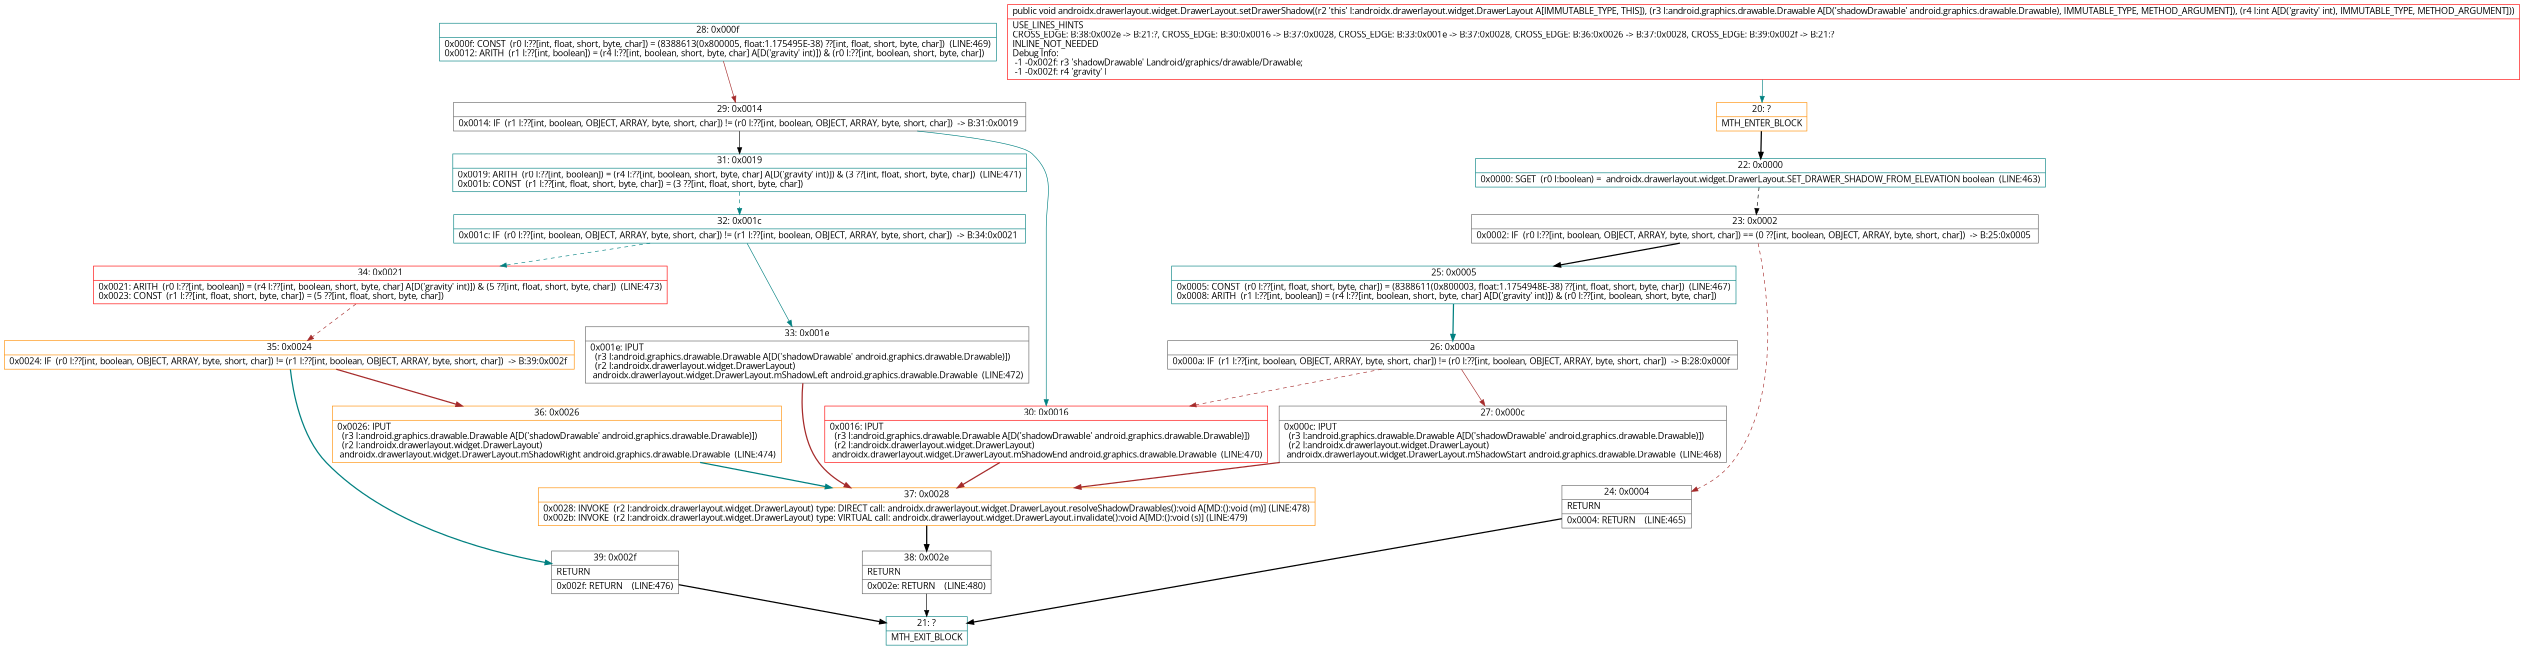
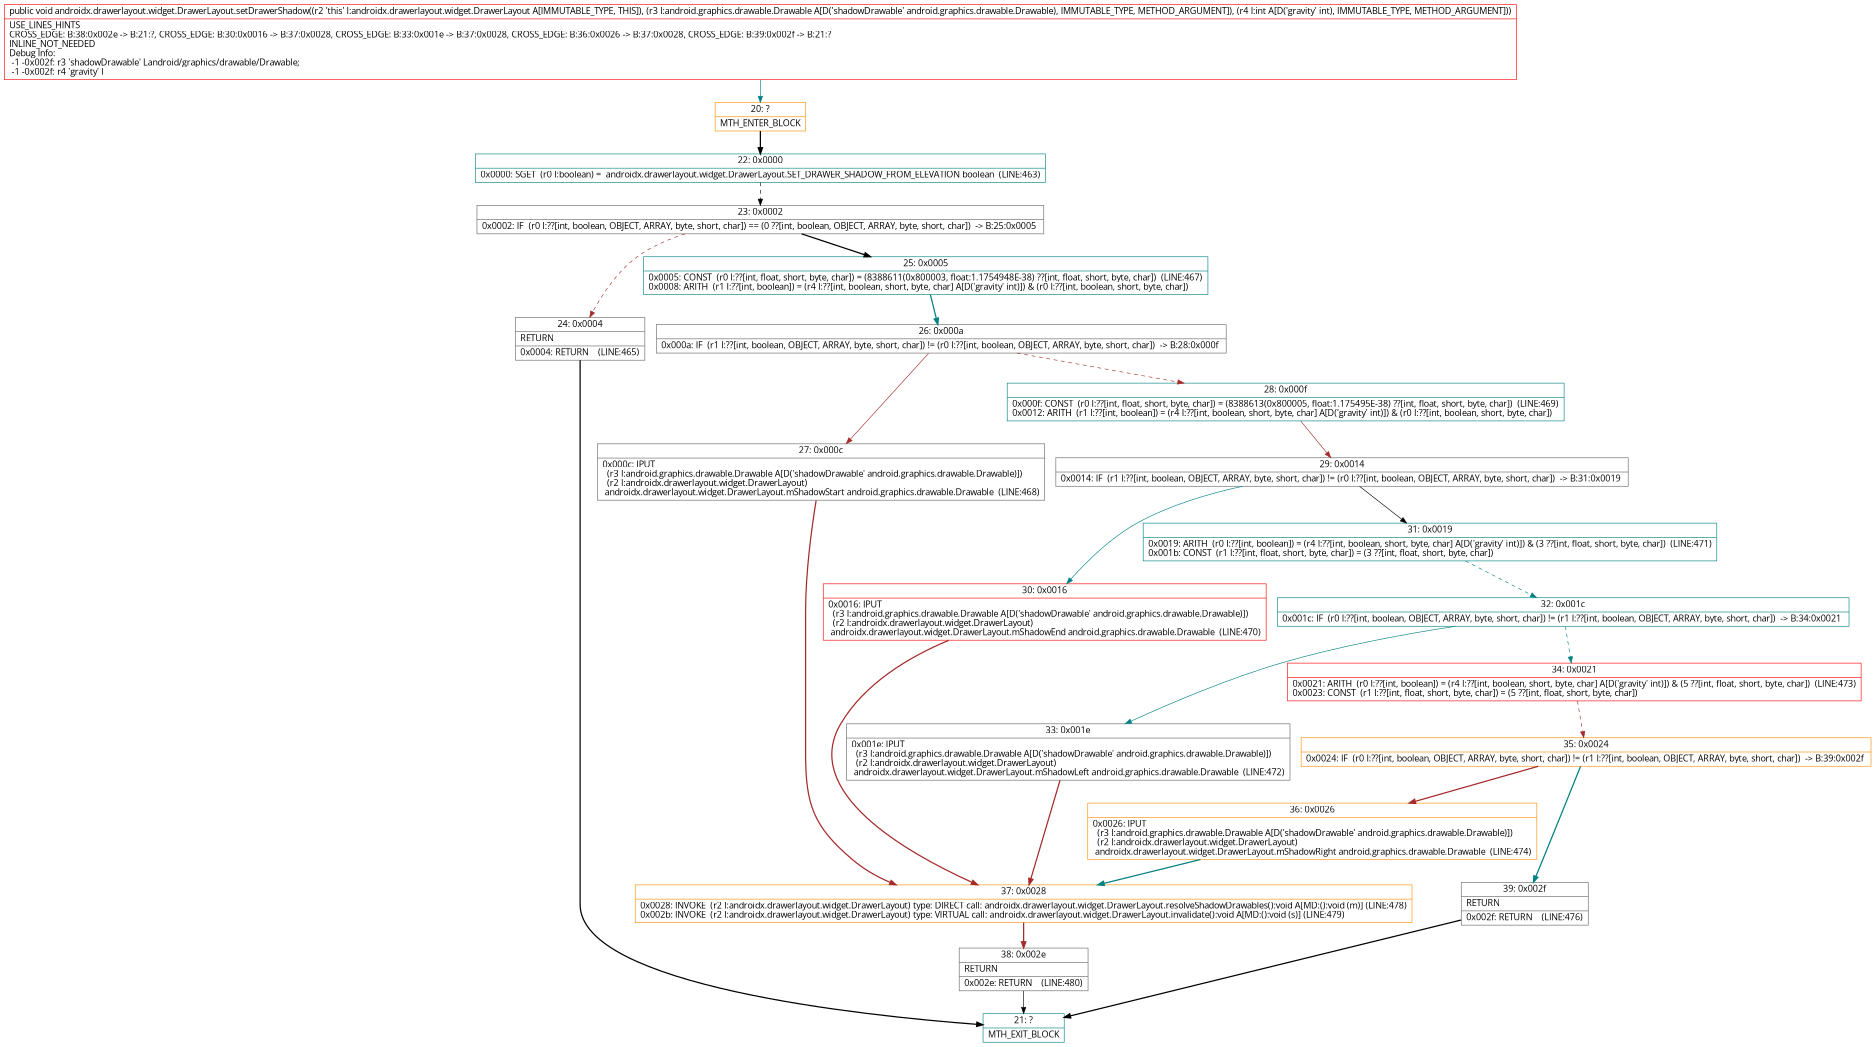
edge "26: 0x000a" -> "30: 0x0016": now "26: 0x000a" -> "28: 0x000f"
edge "37: 0x0028" -> "38: 0x002e": color black -> brown
